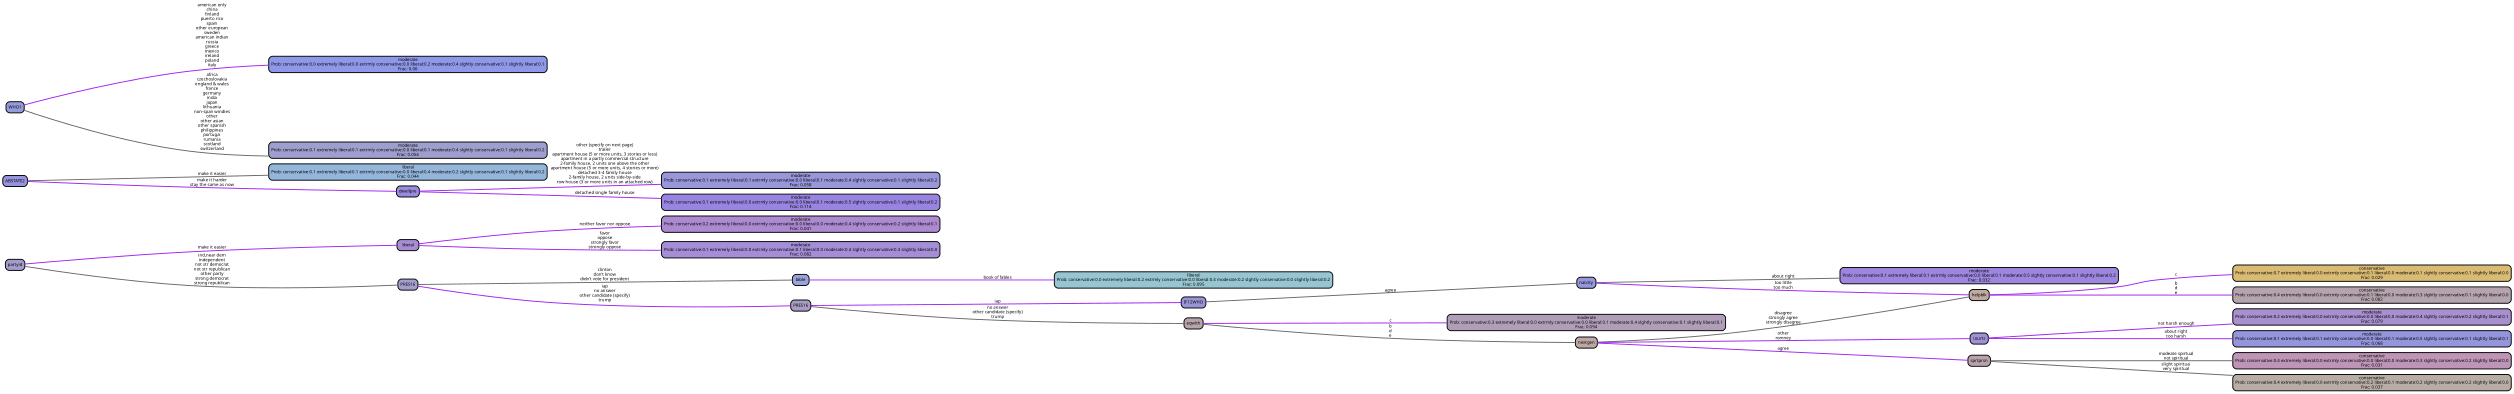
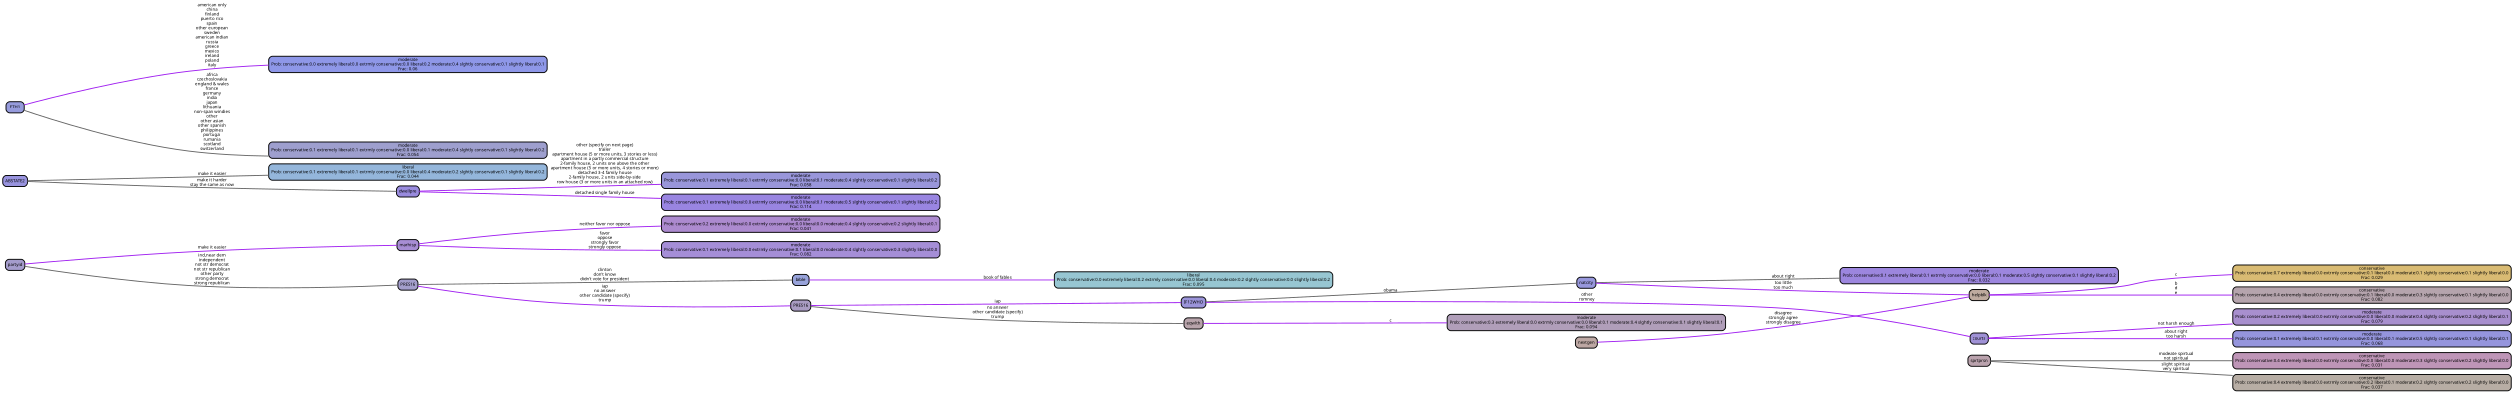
node "WHO1": label "WHO1" -> "ETH1"
edge "ABSTATE2" -- "dwellpre": color purple -> gray40
node "liberal": label "liberal" -> "marhisp"
edge "natcity" -- "IF12WHO": label " agree" -> " obama"
edge "helpblk" -- "nextgen": color gray40 -> purple
edge "eqwlth" -- "nextgen": removed, label "b d e"
edge "courts" -- "nextgen": now "courts" -- "IF12WHO"
edge "nextgen" -- "sprtprsn": removed, label "agree"
